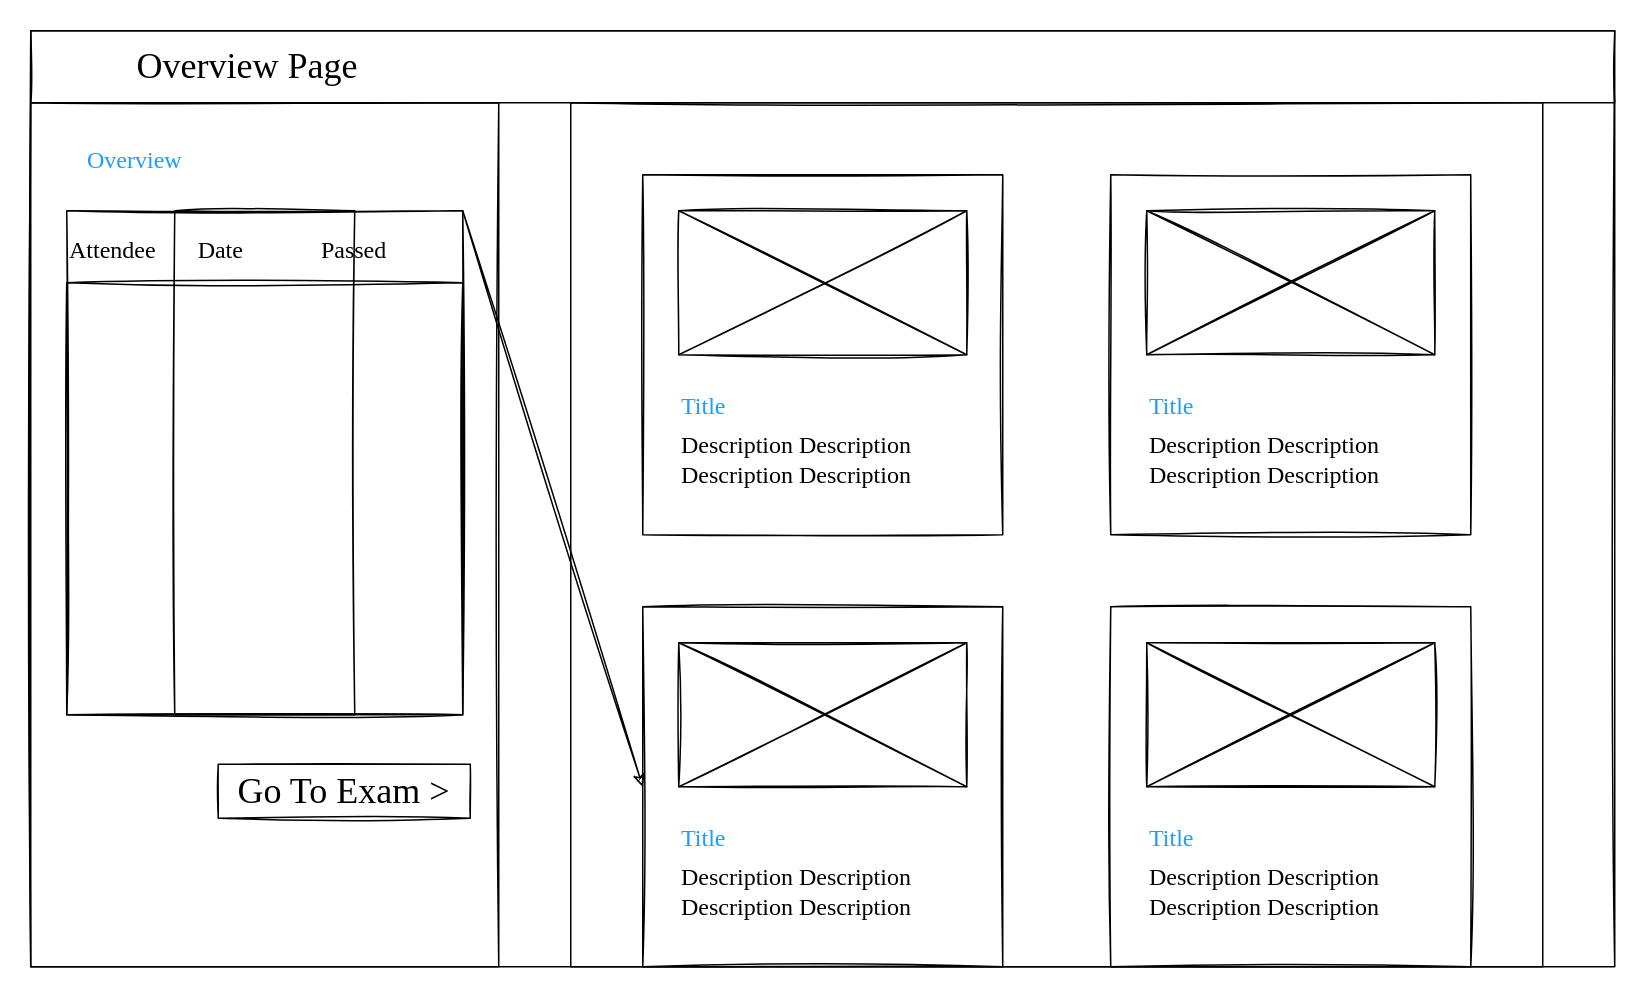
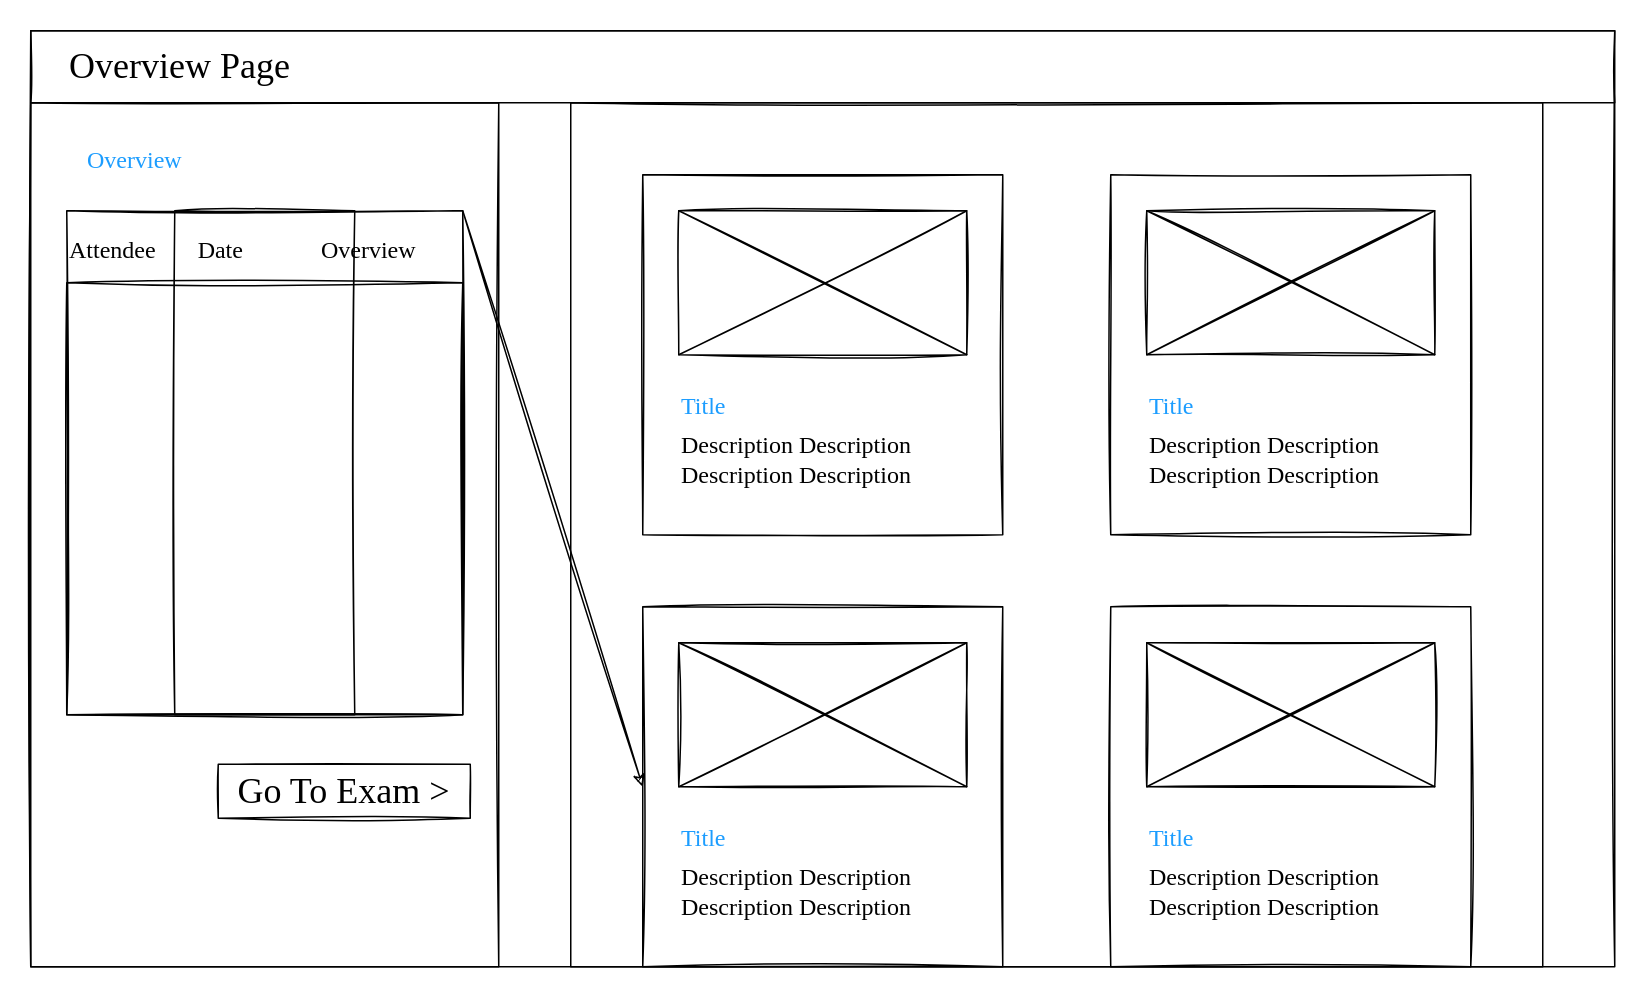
node "Overview Page": moved (548, 67) -> (481, 67)
node "Attendee Date Passed": label "Attendee Date Passed" -> "Attendee Date Overview"
